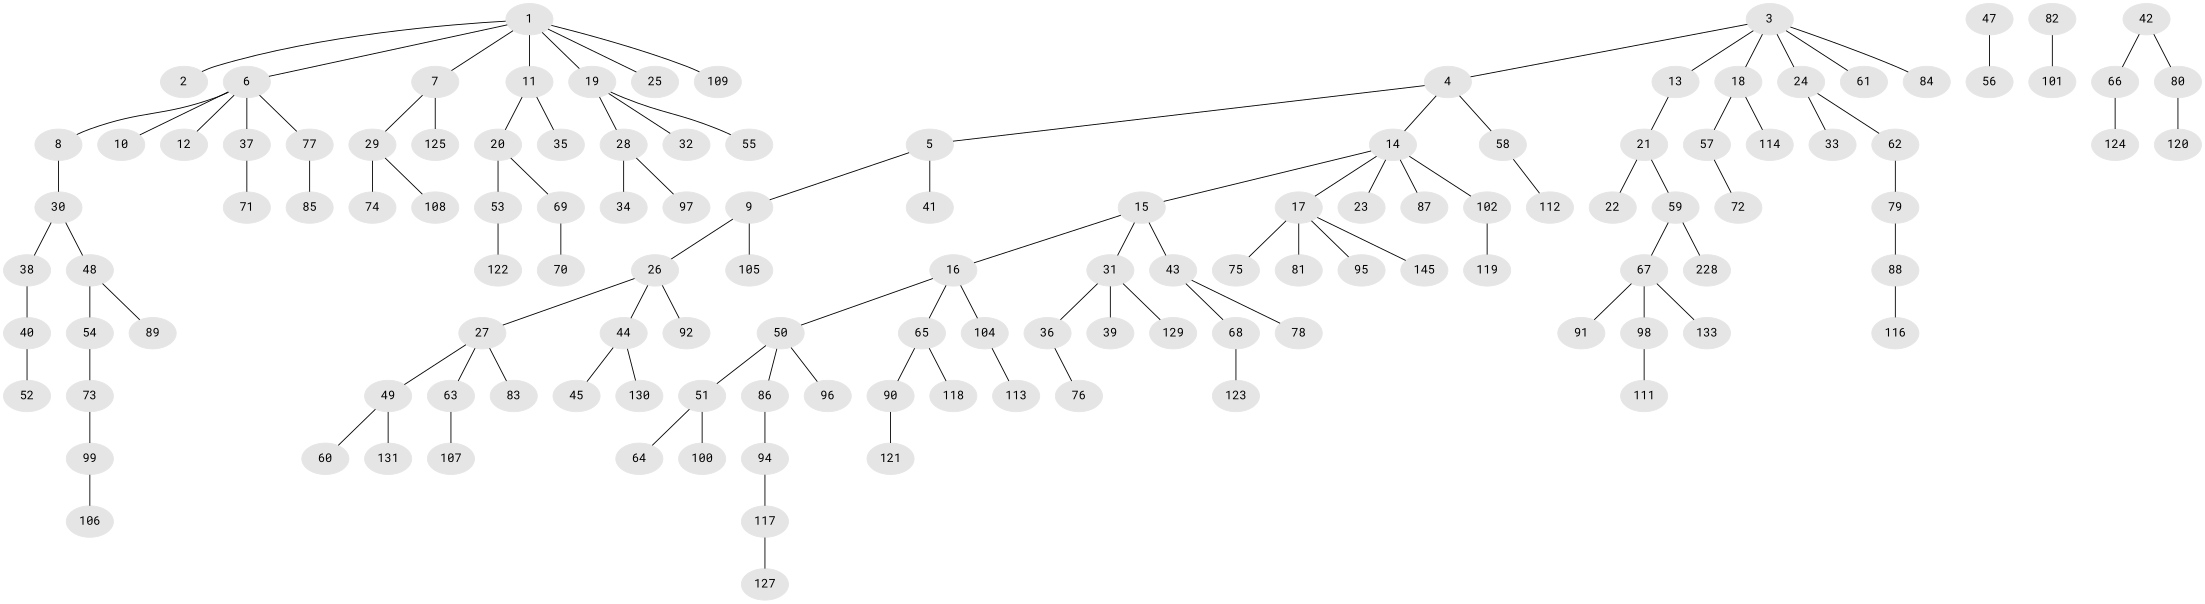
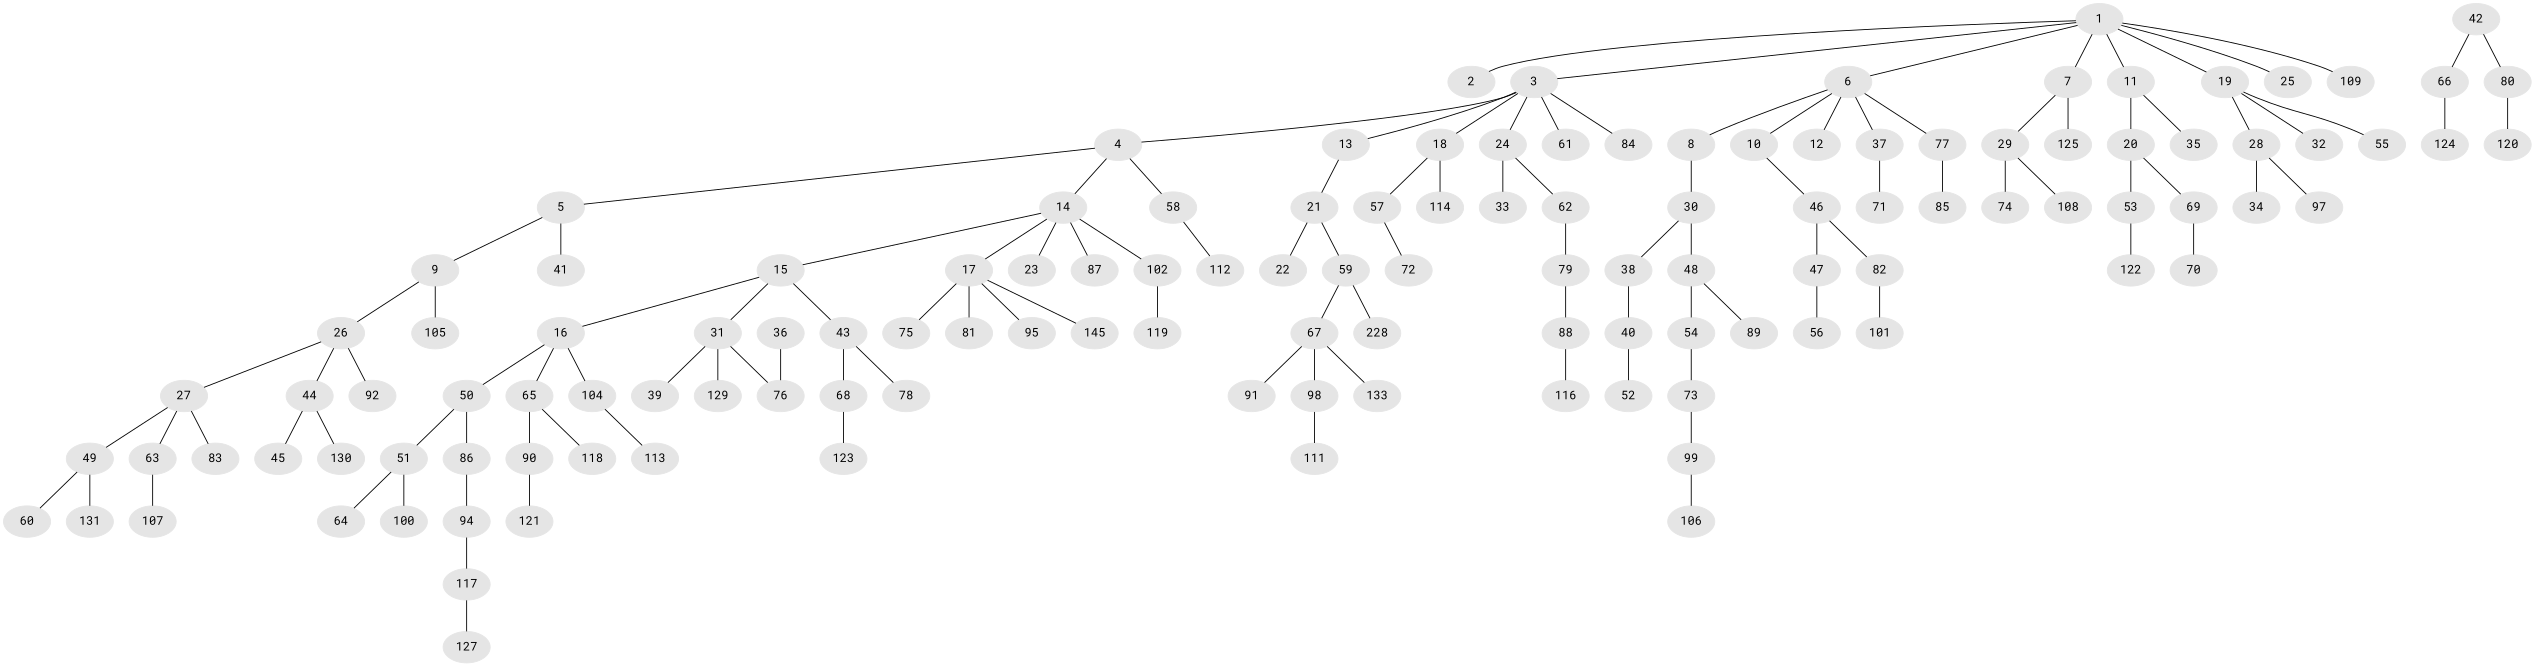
edge "1" -- "3": added
node "46": added
edge "31" -- "36": now "31" -- "76"
node "96": removed
